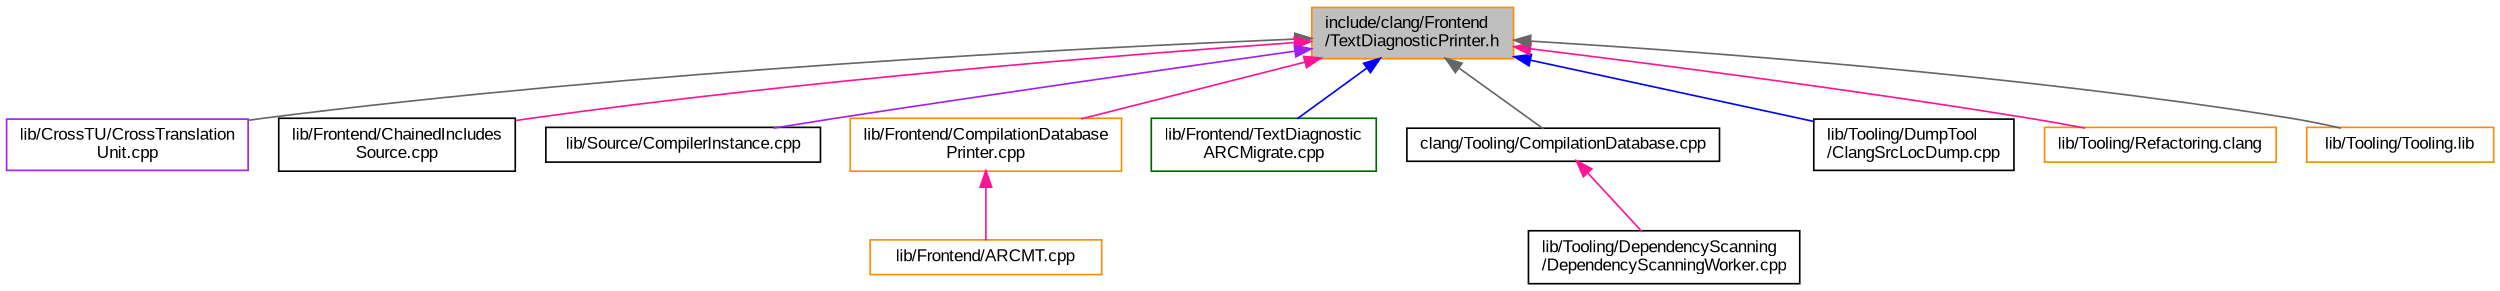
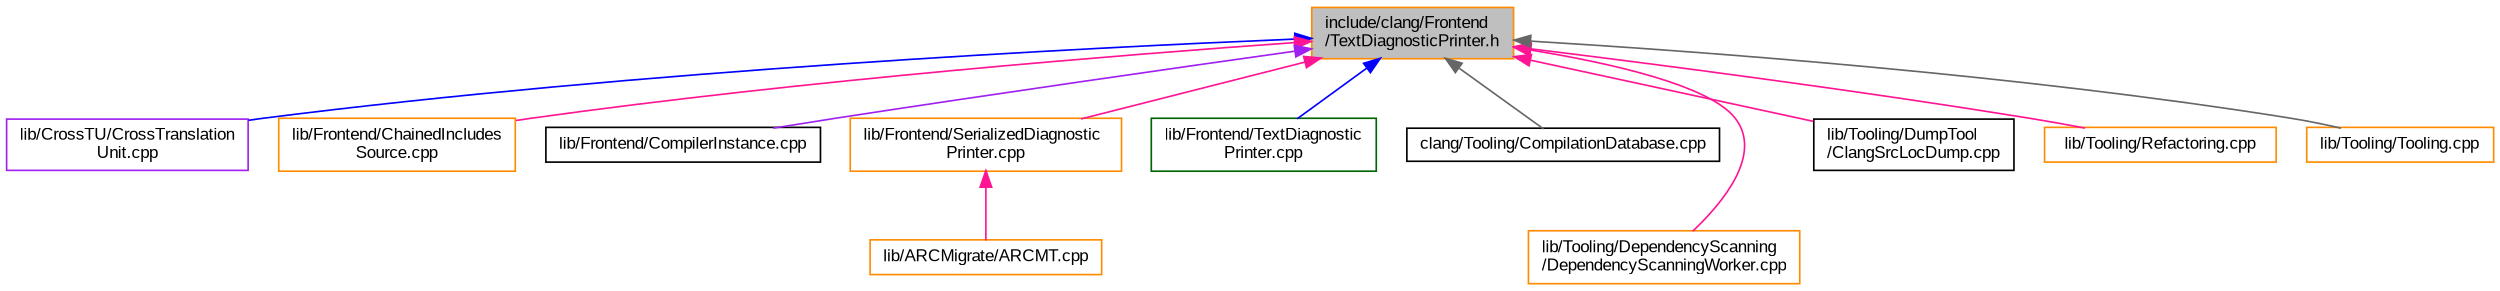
edge "lib/CrossTU/CrossTranslation Unit.cpp" -> "include/clang/Frontend /TextDiagnosticPrinter.h": color gray40 -> blue
edge "lib/Tooling/DumpTool /ClangSrcLocDump.cpp" -> "include/clang/Frontend /TextDiagnosticPrinter.h": color blue -> deeppink
node "lib/Frontend/ChainedIncludes Source.cpp": color black -> darkorange
node "lib/Source/CompilerInstance.cpp": label "lib/Source/CompilerInstance.cpp" -> "lib/Frontend/CompilerInstance.cpp"
node "lib/Frontend/CompilationDatabase Printer.cpp": label "lib/Frontend/CompilationDatabase Printer.cpp" -> "lib/Frontend/SerializedDiagnostic Printer.cpp"
node "lib/Frontend/TextDiagnostic ARCMigrate.cpp": label "lib/Frontend/TextDiagnostic ARCMigrate.cpp" -> "lib/Frontend/TextDiagnostic Printer.cpp"
node "lib/Tooling/Refactoring.clang": label "lib/Tooling/Refactoring.clang" -> "lib/Tooling/Refactoring.cpp"
node "lib/Tooling/Tooling.lib": label "lib/Tooling/Tooling.lib" -> "lib/Tooling/Tooling.cpp"
edge "lib/Tooling/DependencyScanning /DependencyScanningWorker.cpp" -> "clang/Tooling/CompilationDatabase.cpp": now "lib/Tooling/DependencyScanning /DependencyScanningWorker.cpp" -> "include/clang/Frontend /TextDiagnosticPrinter.h"
node "lib/Frontend/ARCMT.cpp": label "lib/Frontend/ARCMT.cpp" -> "lib/ARCMigrate/ARCMT.cpp"
node "lib/Tooling/DependencyScanning /DependencyScanningWorker.cpp": color black -> darkorange
